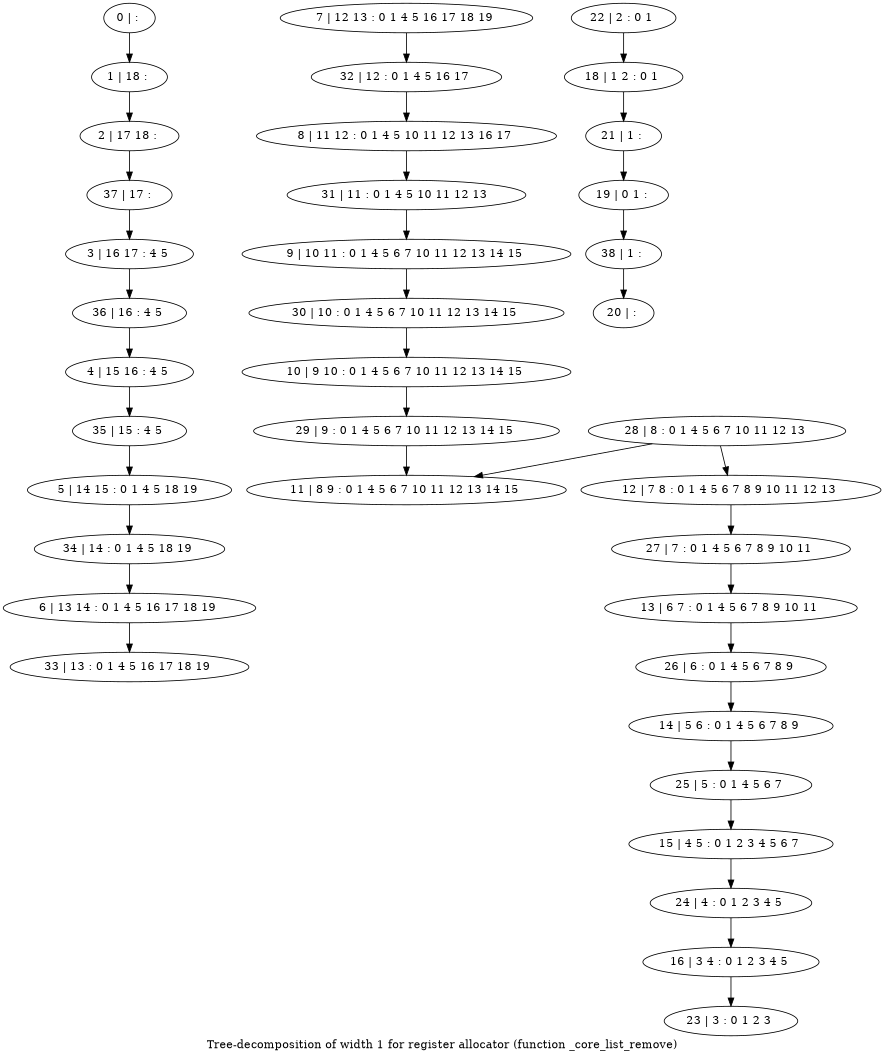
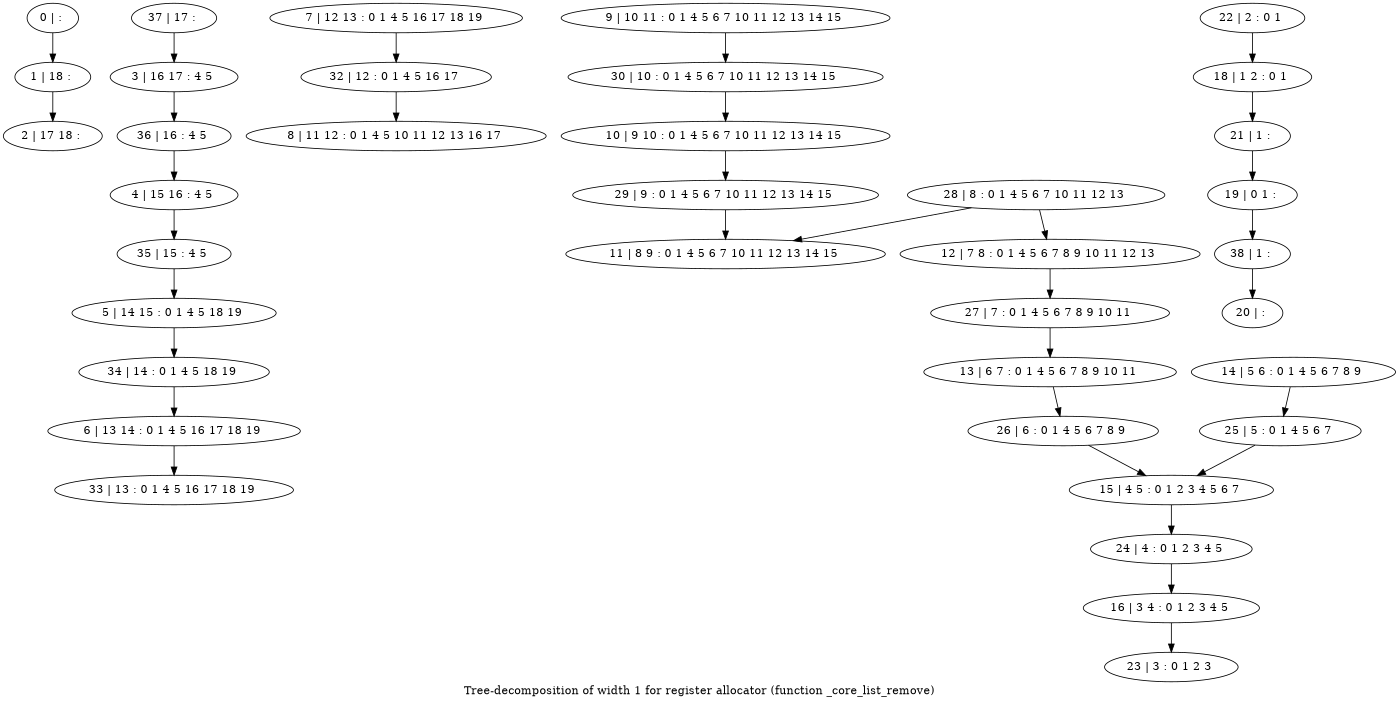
edge "2 | 17 18 :" -> "37 | 17 :": removed
node "31 | 11 : 0 1 4 5 10 11 12 13": removed
edge "26 | 6 : 0 1 4 5 6 7 8 9" -> "14 | 5 6 : 0 1 4 5 6 7 8 9": now "26 | 6 : 0 1 4 5 6 7 8 9" -> "15 | 4 5 : 0 1 2 3 4 5 6 7"
